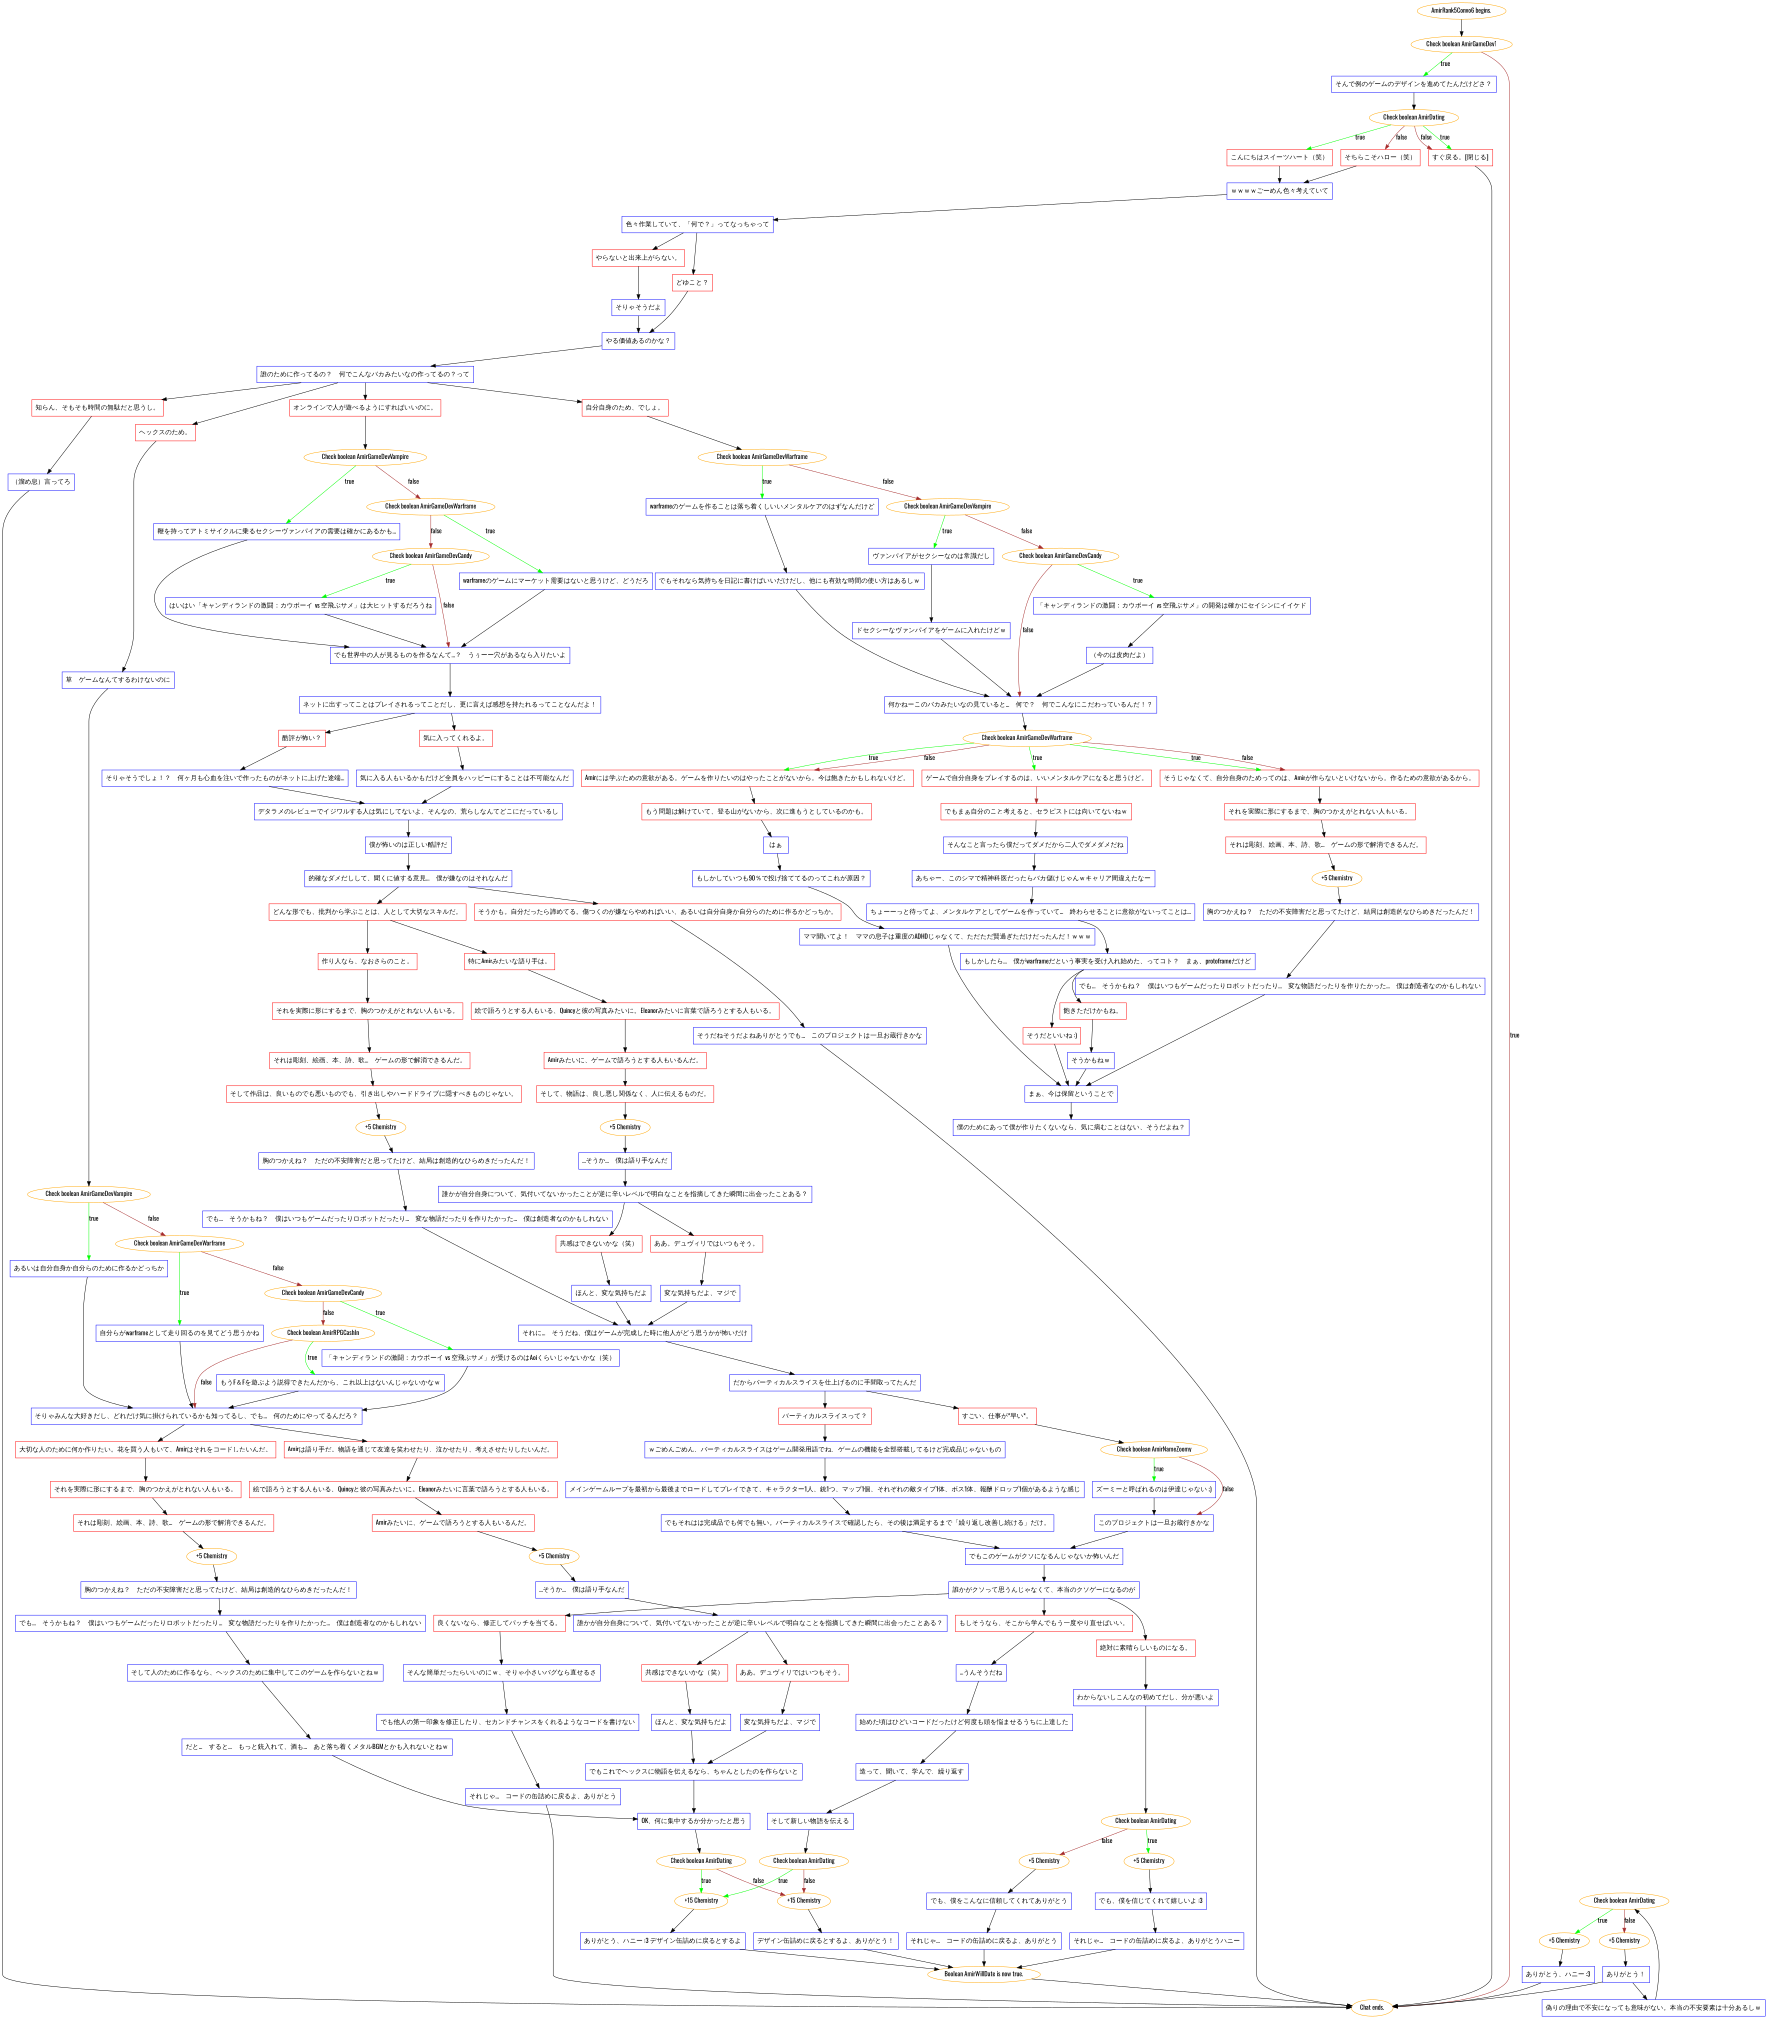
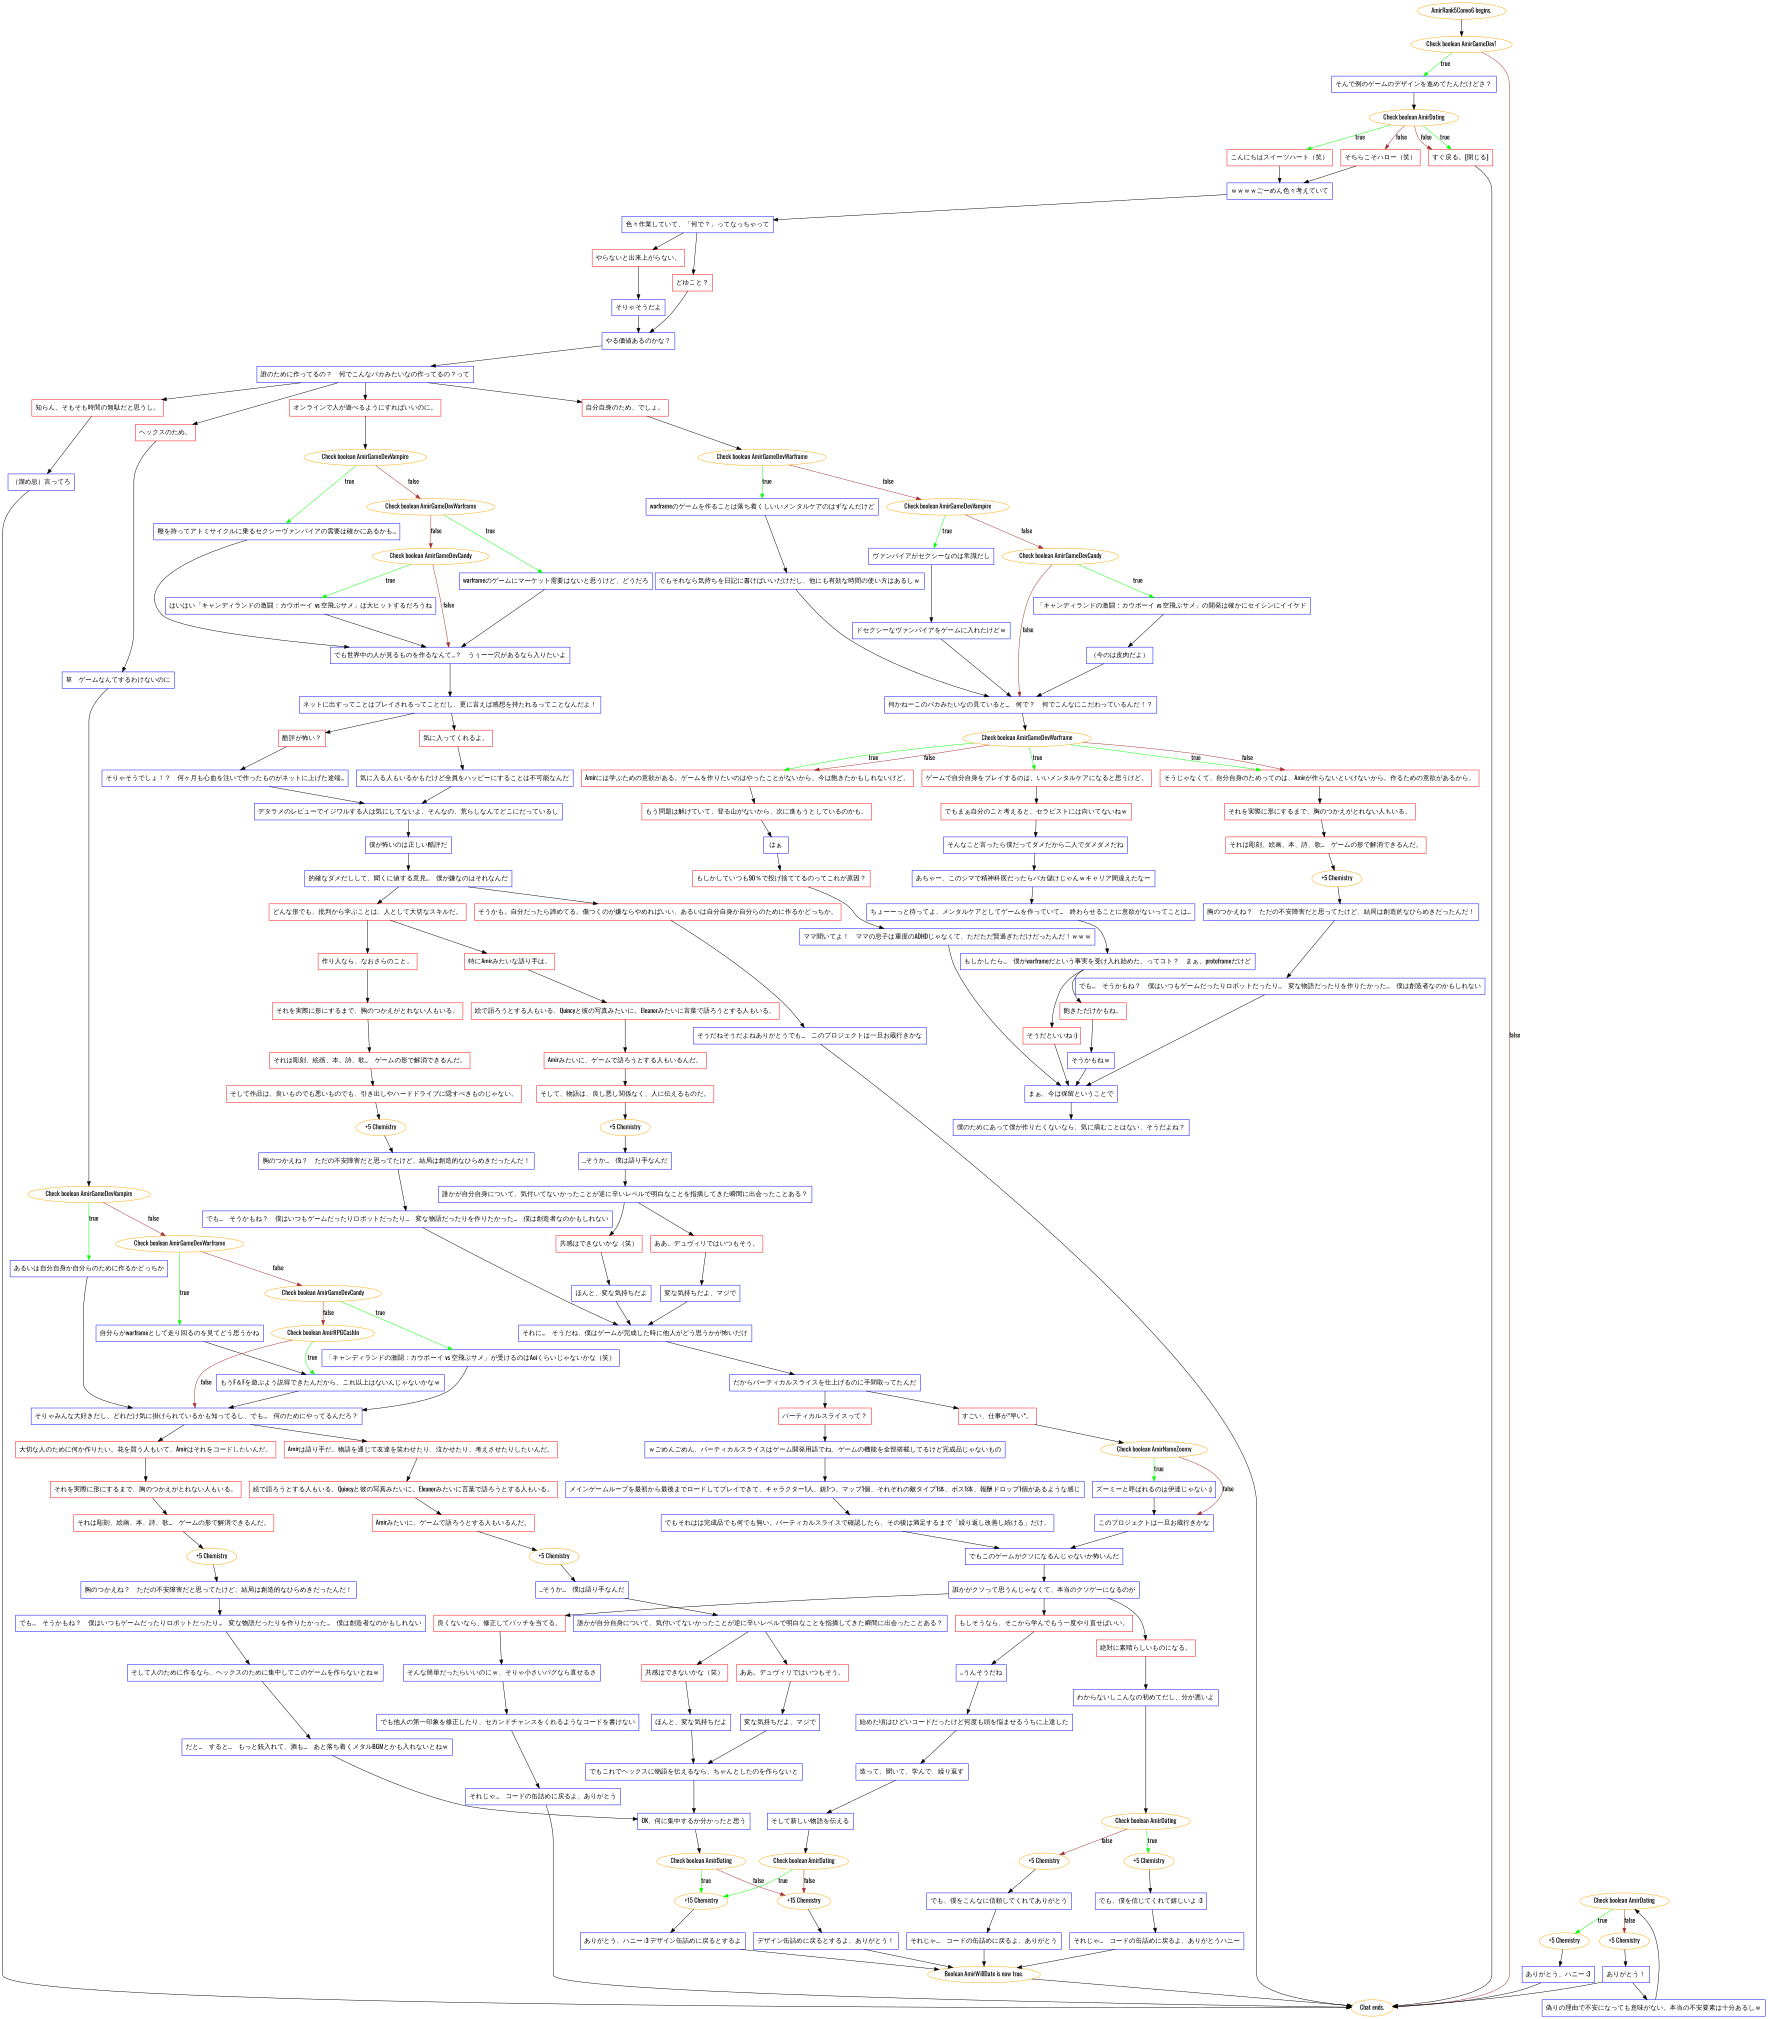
edge "ゲームで自分自身をプレイするのは、いいメンタルケアになると思うけど。" -> "でもまぁ自分のこと考えると、セラピストには向いてないねｗ": color brown -> black
node "もしかしていつも90％で投げ捨ててるのってこれが原因？": color blue -> red
edge "Check boolean AmirGameDev1" -> "Chat ends.": label "true" -> "false"
edge "自分らがwarframeとして走り回るのを見てどう思うかね" -> "そりゃみんな大好きだし、どれだけ気に掛けられているかも知ってるし、でも…　何のためにやってるんだろ？": now "自分らがwarframeとして走り回るのを見てどう思うかね" -> "もうF＆Fを遊ぶよう説得できたんだから、これ以上はないんじゃないかなｗ"
